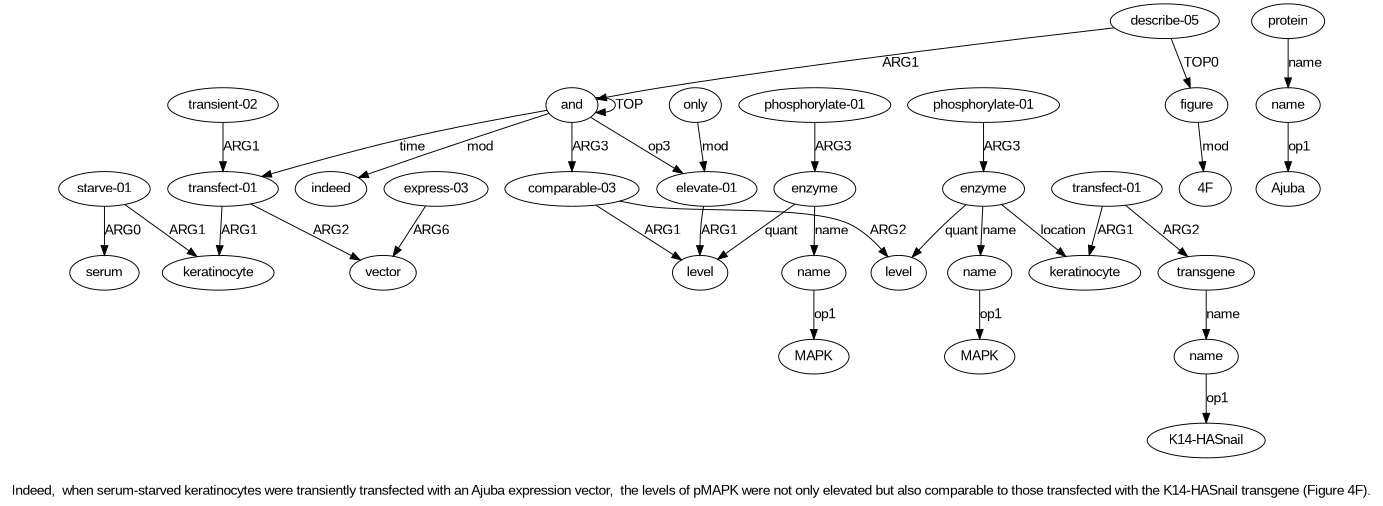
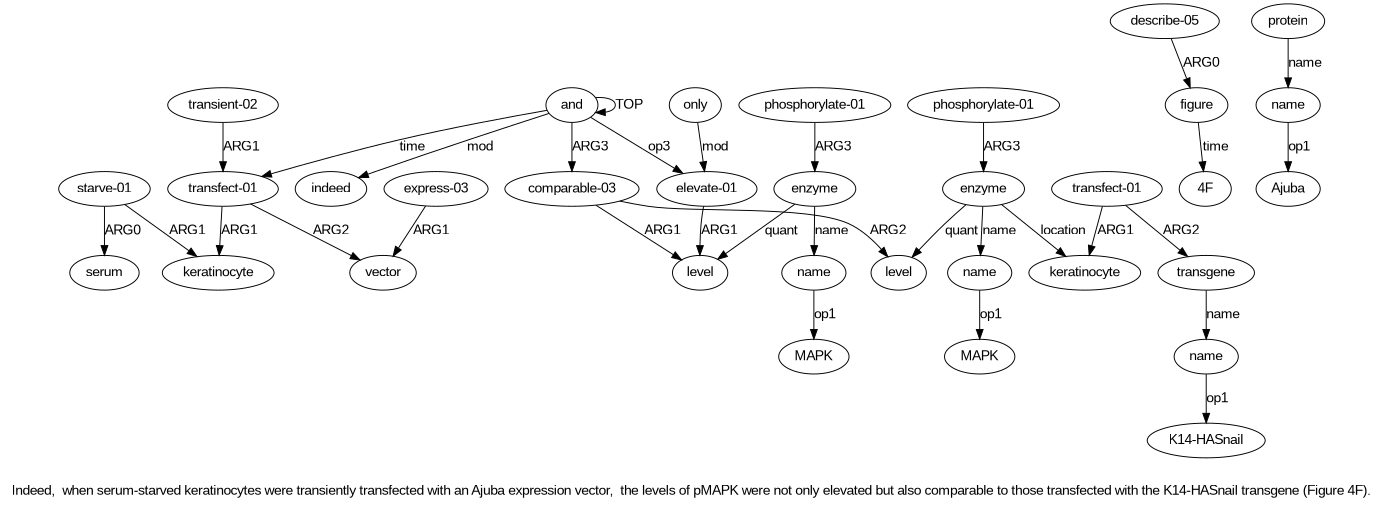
edge "describe-05" -> "and": removed, label "ARG1"
edge "describe-05" -> "figure": label "TOP0" -> "ARG0"
edge "figure" -> "4F": label "mod" -> "time"
edge "express-03" -> "vector": label "ARG6" -> "ARG1"
